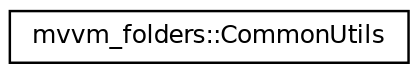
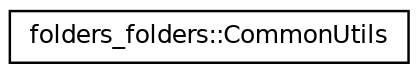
node "mvvm_folders::CommonUtils": label "mvvm_folders::CommonUtils" -> "folders_folders::CommonUtils"
